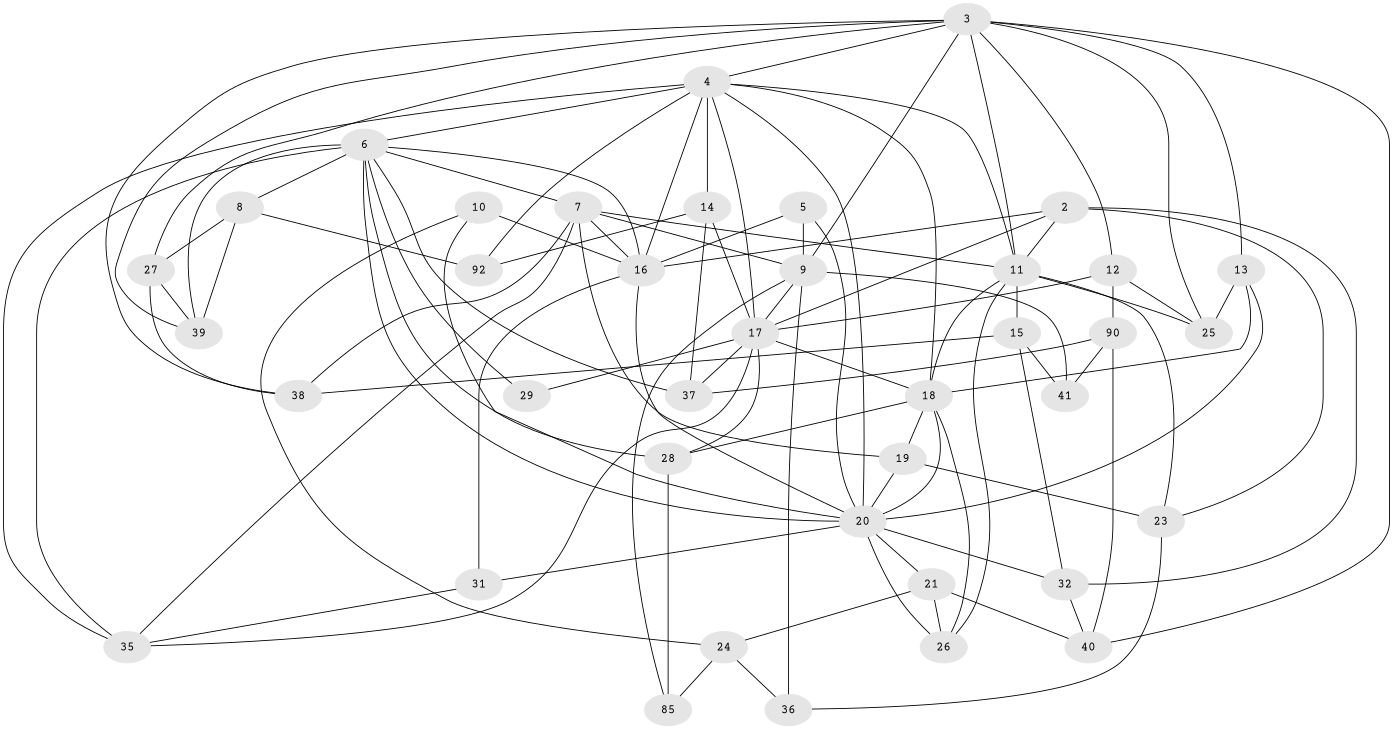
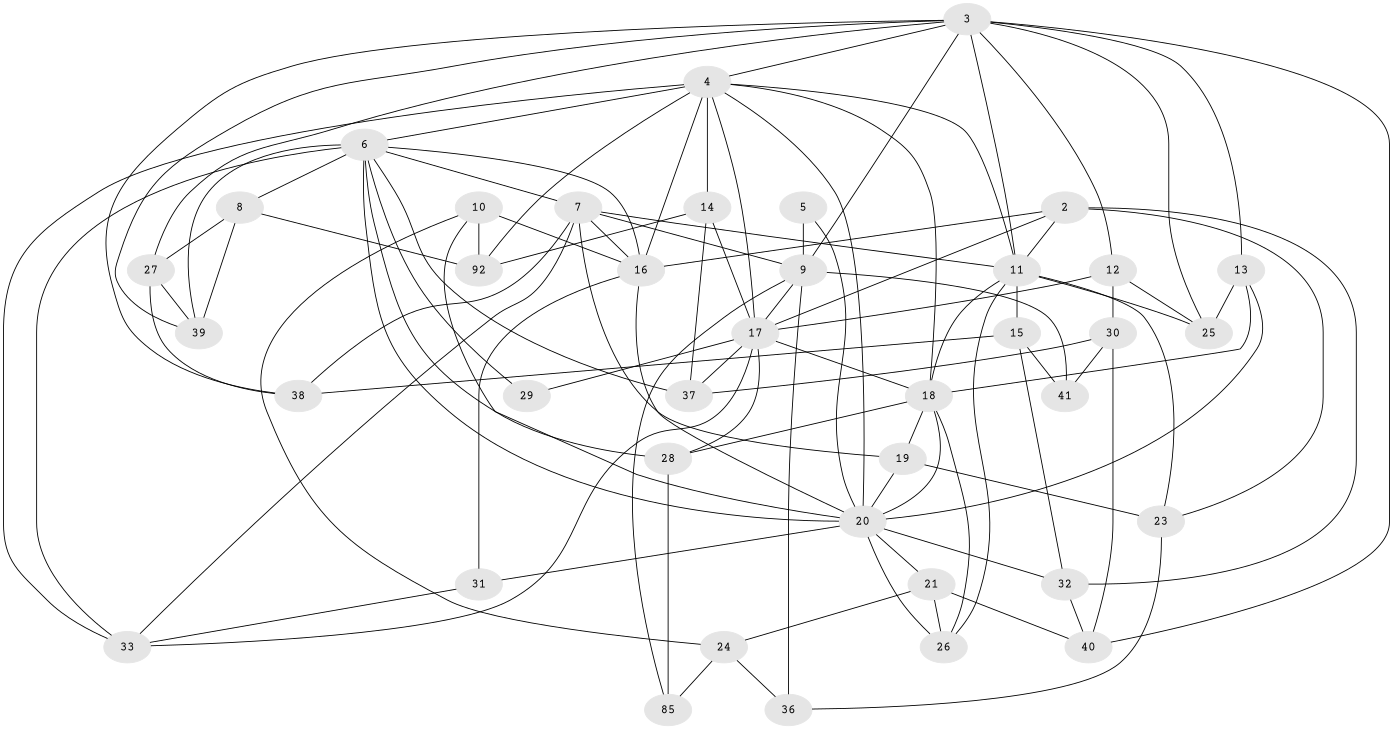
edge "5" -- "16": removed
edge "10" -- "92": added
node "90": label "90" -> "30"
node "35": label "35" -> "33"
